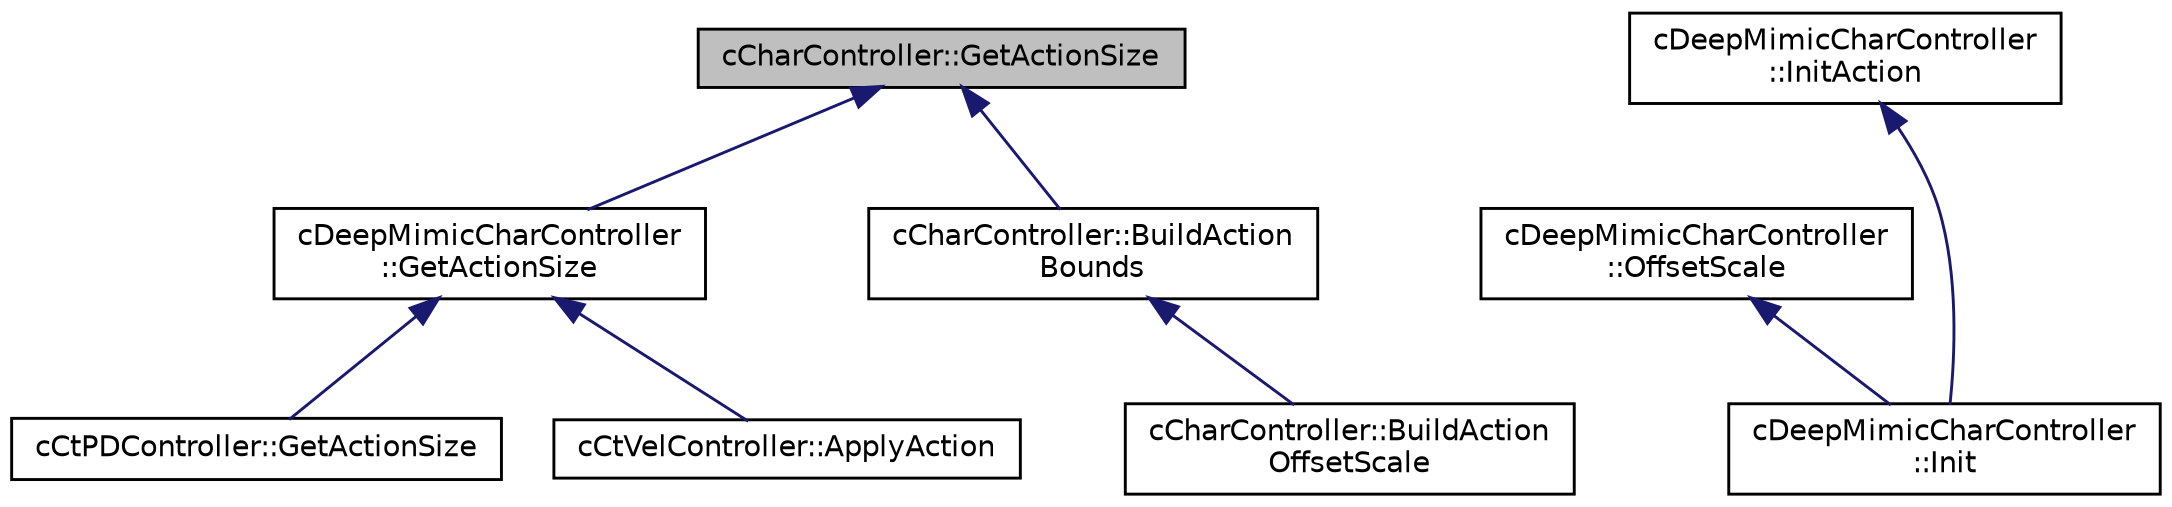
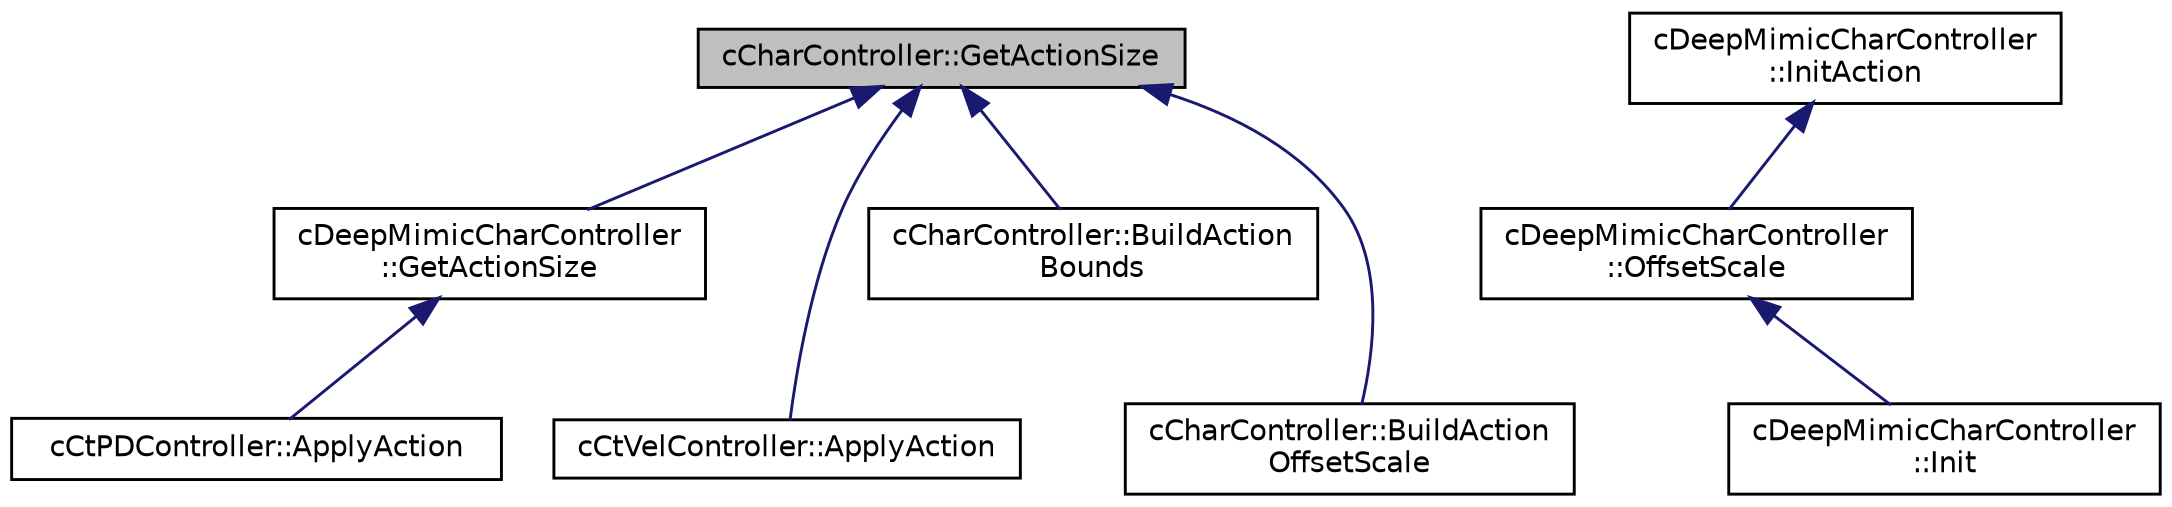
edge "cDeepMimicCharController ::Init" -> "cDeepMimicCharController ::InitAction": now "cDeepMimicCharController ::OffsetScale" -> "cDeepMimicCharController ::InitAction"
edge "cCharController::BuildAction OffsetScale" -> "cCharController::BuildAction Bounds": now "cCharController::BuildAction OffsetScale" -> "cCharController::GetActionSize"
edge "cCtVelController::ApplyAction" -> "cDeepMimicCharController ::GetActionSize": now "cCtVelController::ApplyAction" -> "cCharController::GetActionSize"
node "cCtPDController::GetActionSize": label "cCtPDController::GetActionSize" -> "cCtPDController::ApplyAction"
